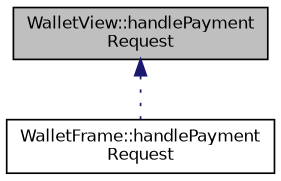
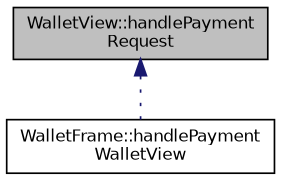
node "WalletFrame::handlePayment Request": label "WalletFrame::handlePayment Request" -> "WalletFrame::handlePayment WalletView"
